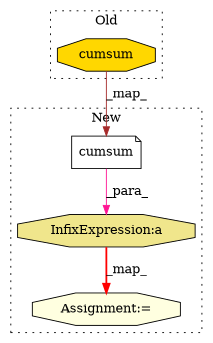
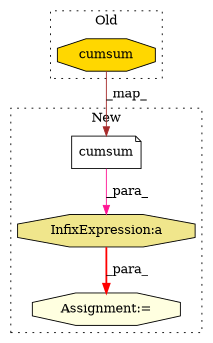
edge "InfixExpression:a" -> "Assignment:=": label "_map_" -> "_para_"
